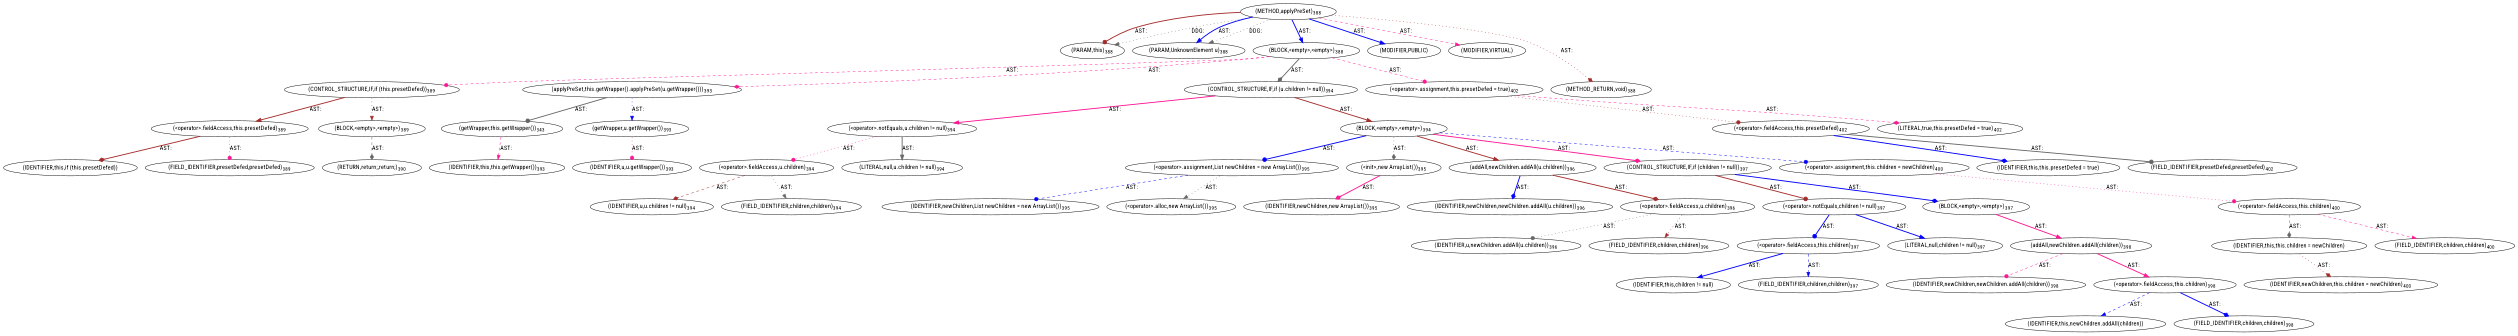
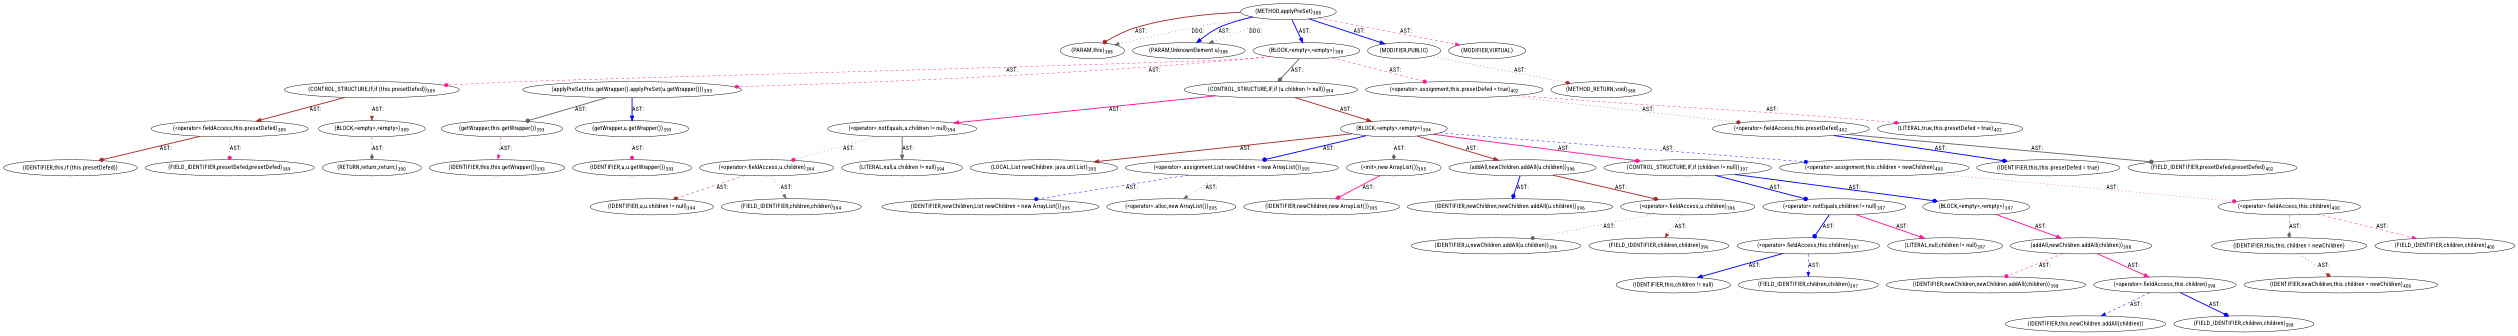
edge "(METHOD,applyPreSet)" -> "(METHOD_RETURN,void)": now "(MODIFIER,PUBLIC)" -> "(METHOD_RETURN,void)"
edge "(applyPreSet,this.getWrapper().applyPreSet(u.getWrapper()))" -> "(getWrapper,u.getWrapper())": style dotted -> bold
node "(getWrapper,this.getWrapper())": text "343" -> "393"
node "(LOCAL,List newChildren: java.util.List)": added
edge "(CONTROL_STRUCTURE,IF,if (children != null))" -> "(<operator>.notEquals,children != null)": color brown -> blue
edge "(<operator>.notEquals,children != null)" -> "(LITERAL,null,children != null)": color blue -> deeppink
